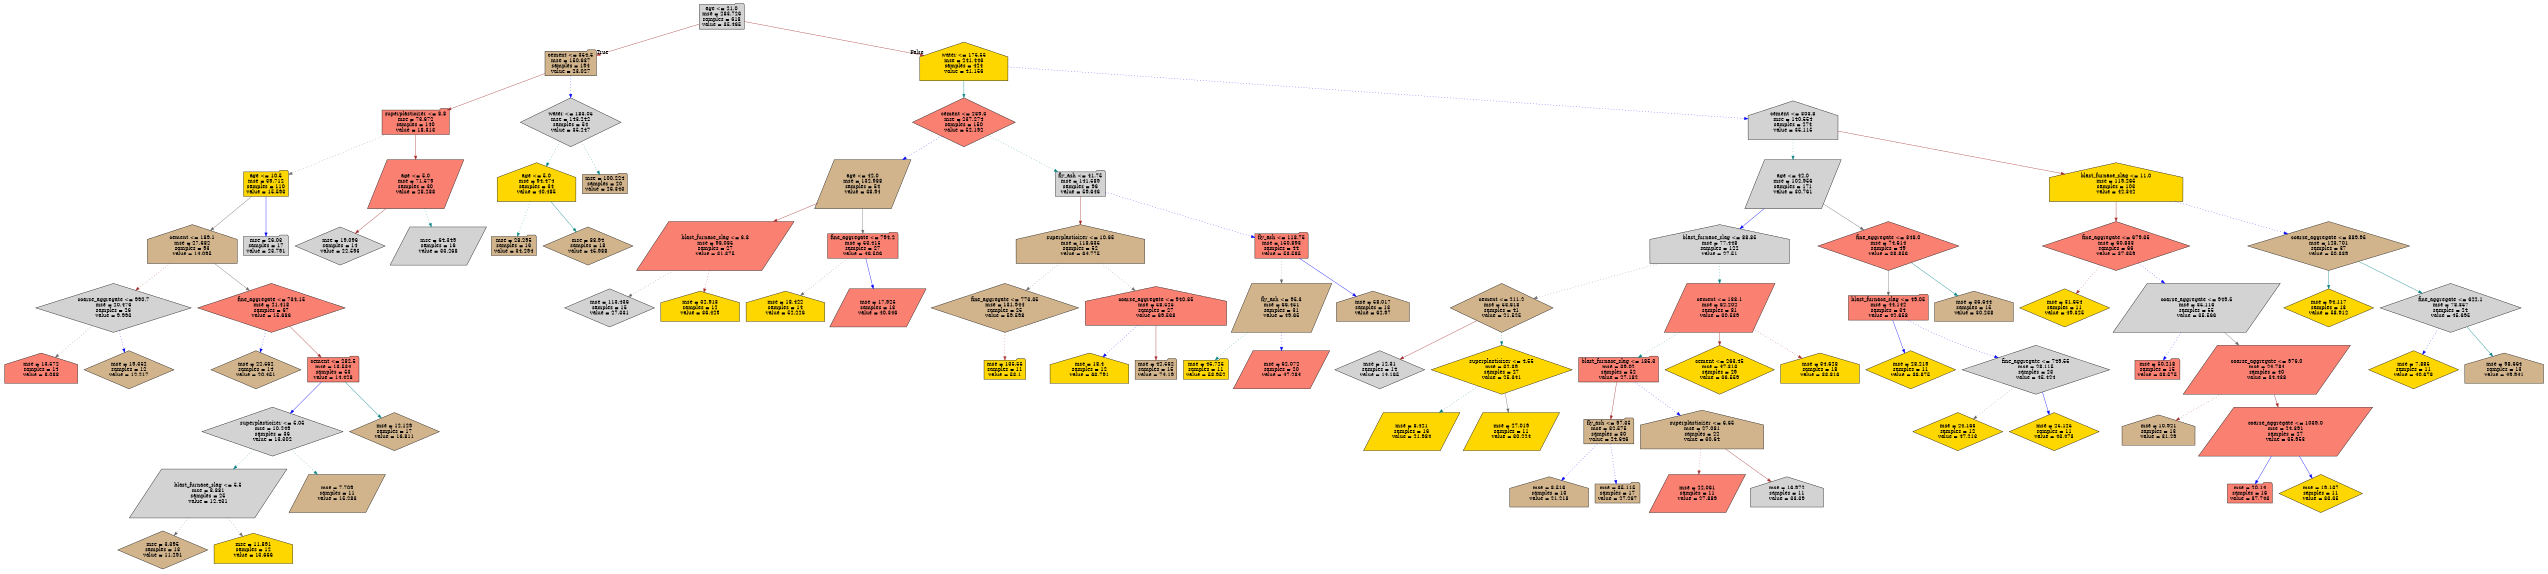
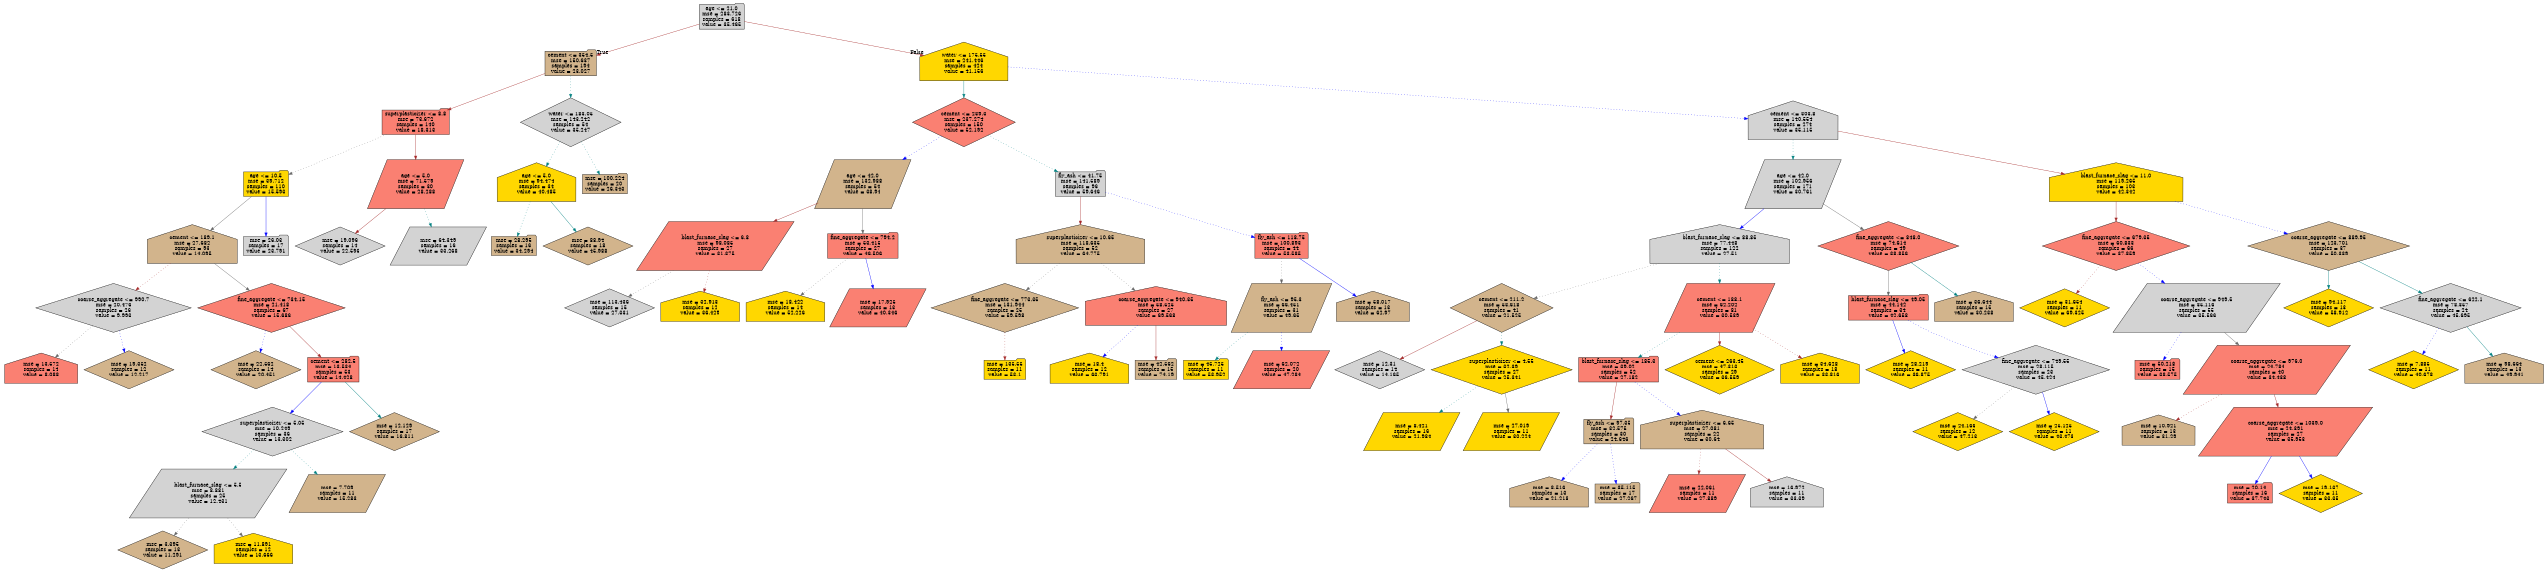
edge "cement <= 354.5 mse = 150.637 samples = 194 value = 23.027" -> "water <= 183.05 mse = 143.242 samples = 54 value = 35.247": color blue -> teal
node "fly_ash <= 118.75 mse = 150.893 samples = 44 value = 53.585": label "fly_ash <= 118.75 mse = 150.893 samples = 44 value = 53.585" -> "fly_ash <= 118.75 mse = 100.893 samples = 44 value = 53.585"
node "mse = 31.654 samples = 11 value = 49.325": label "mse = 31.654 samples = 11 value = 49.325" -> "mse = 31.654 samples = 11 value = 69.325"
